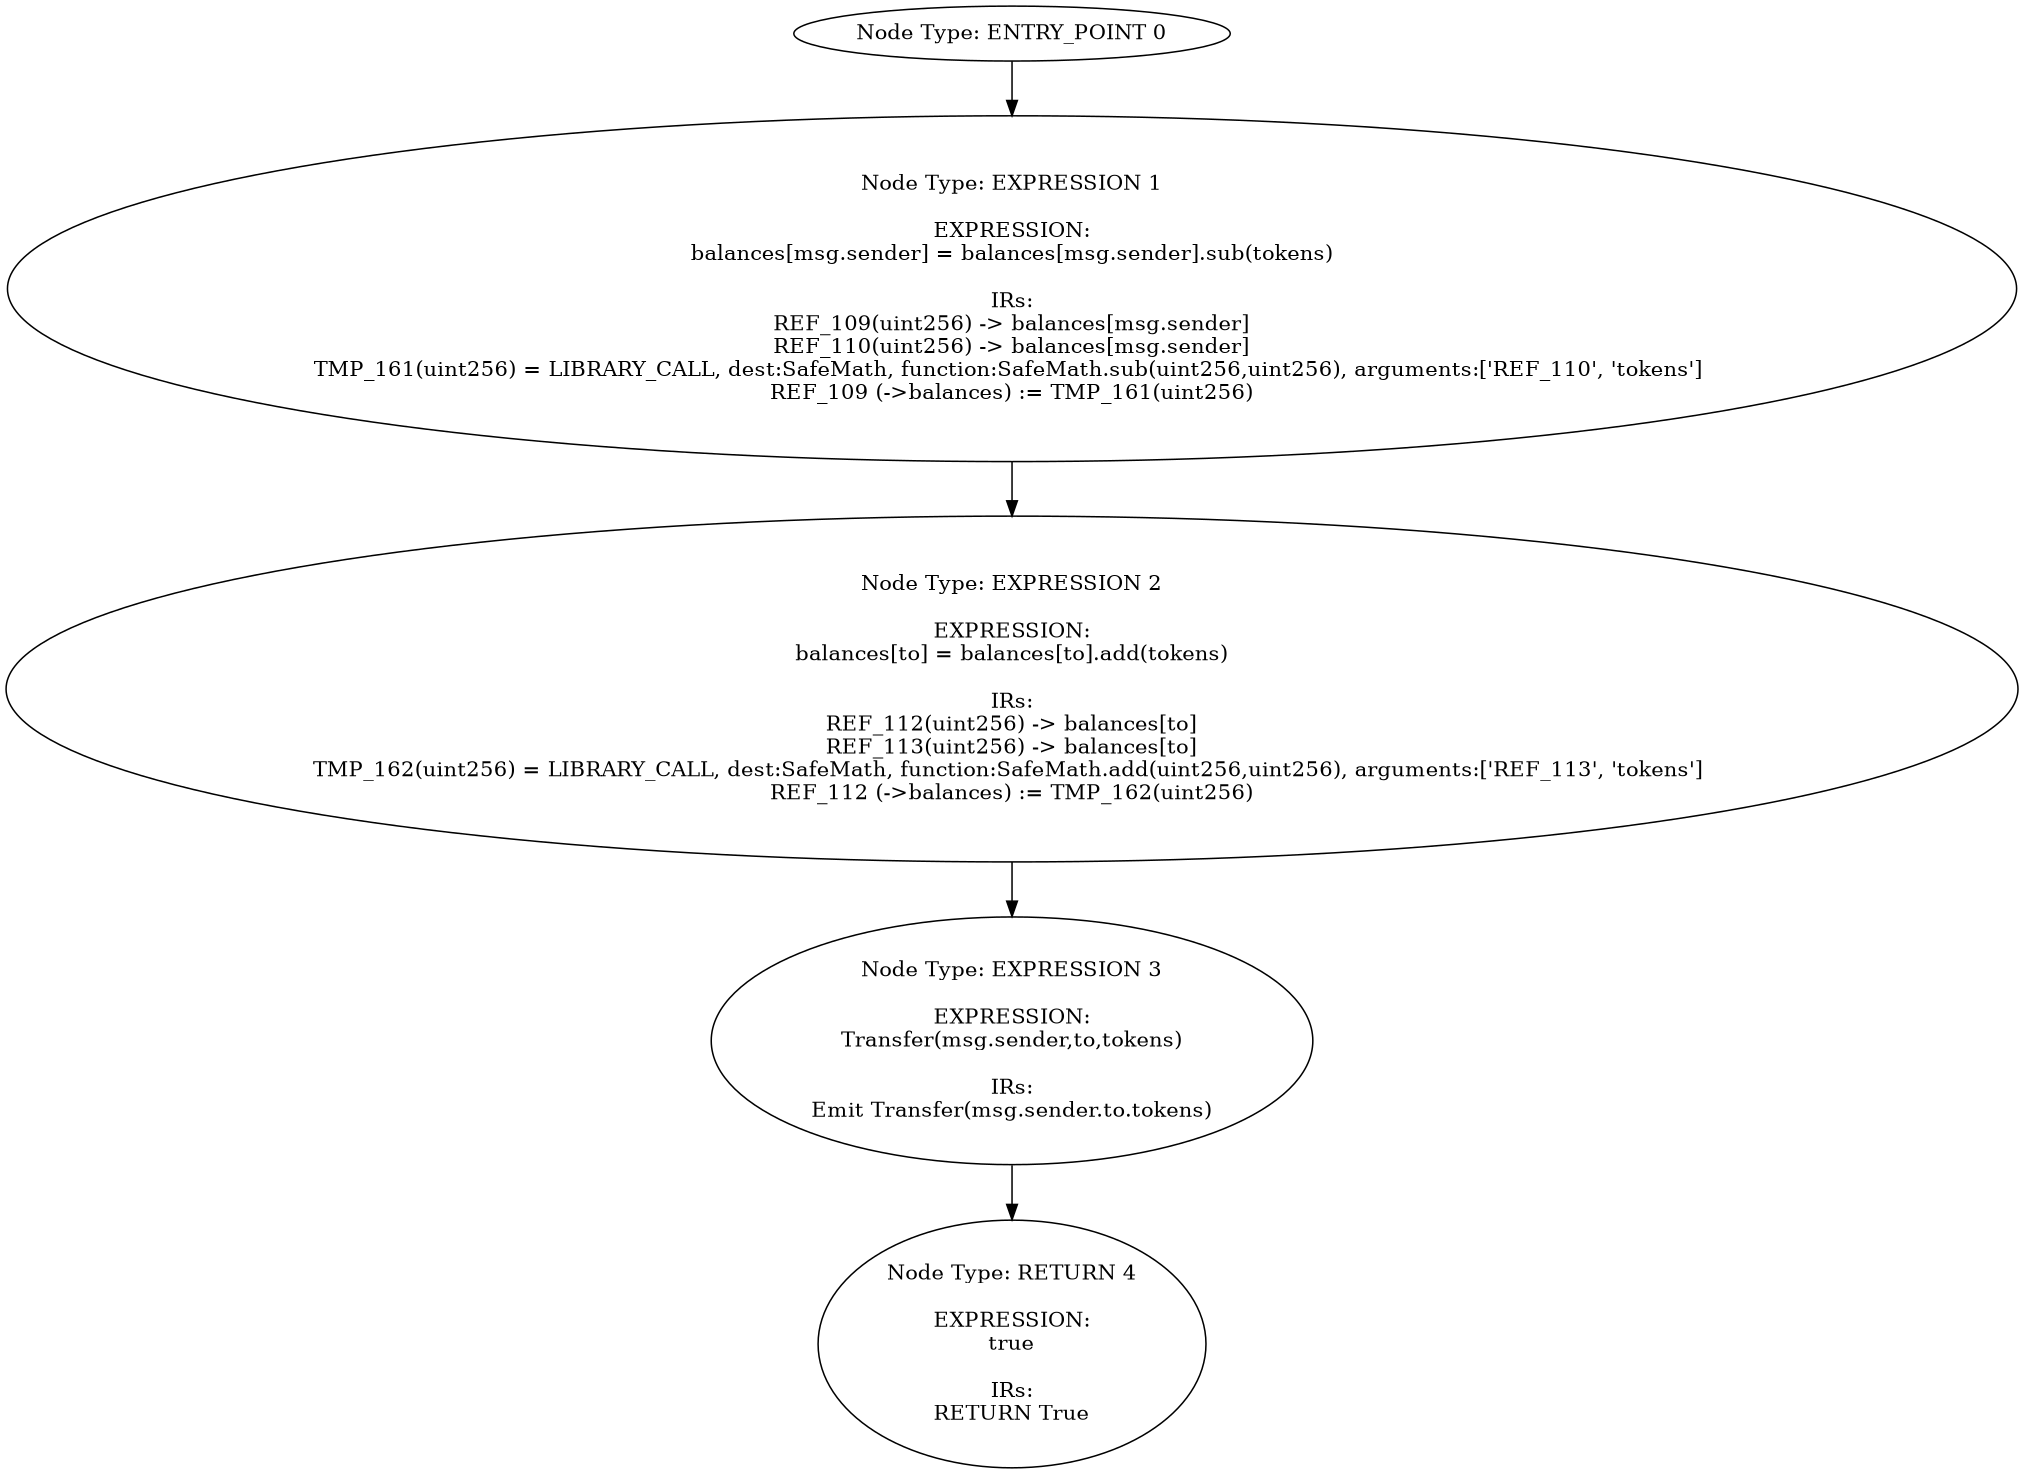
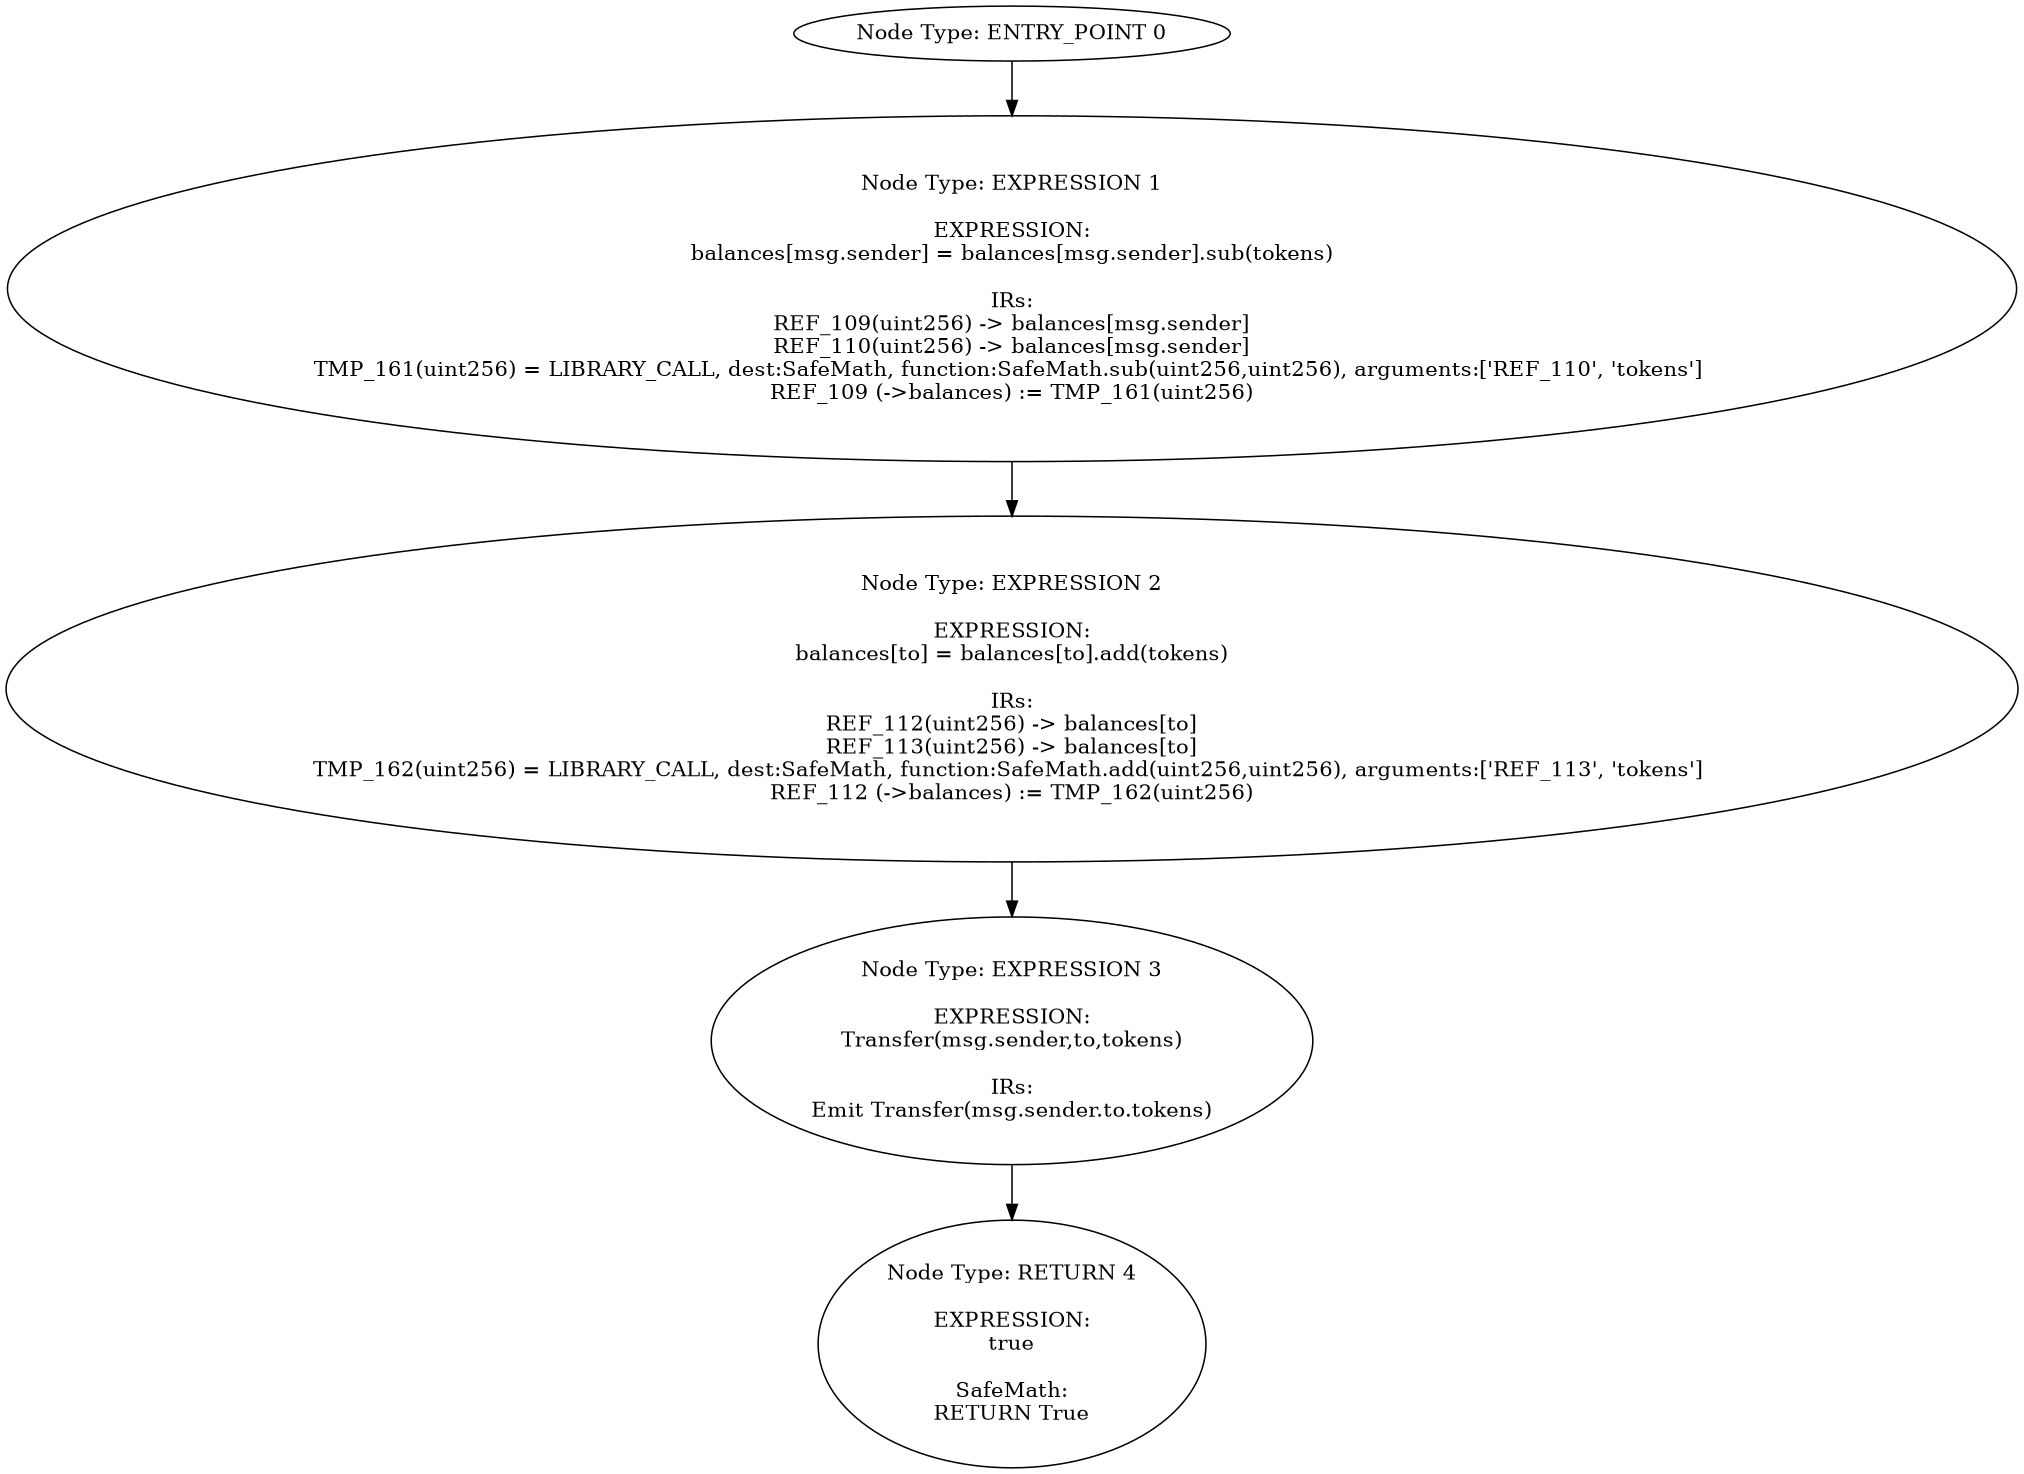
node "Node Type: RETURN 4 EXPRESSION: true IRs: RETURN True": label "Node Type: RETURN 4 EXPRESSION: true IRs: RETURN True" -> "Node Type: RETURN 4 EXPRESSION: true SafeMath: RETURN True"
